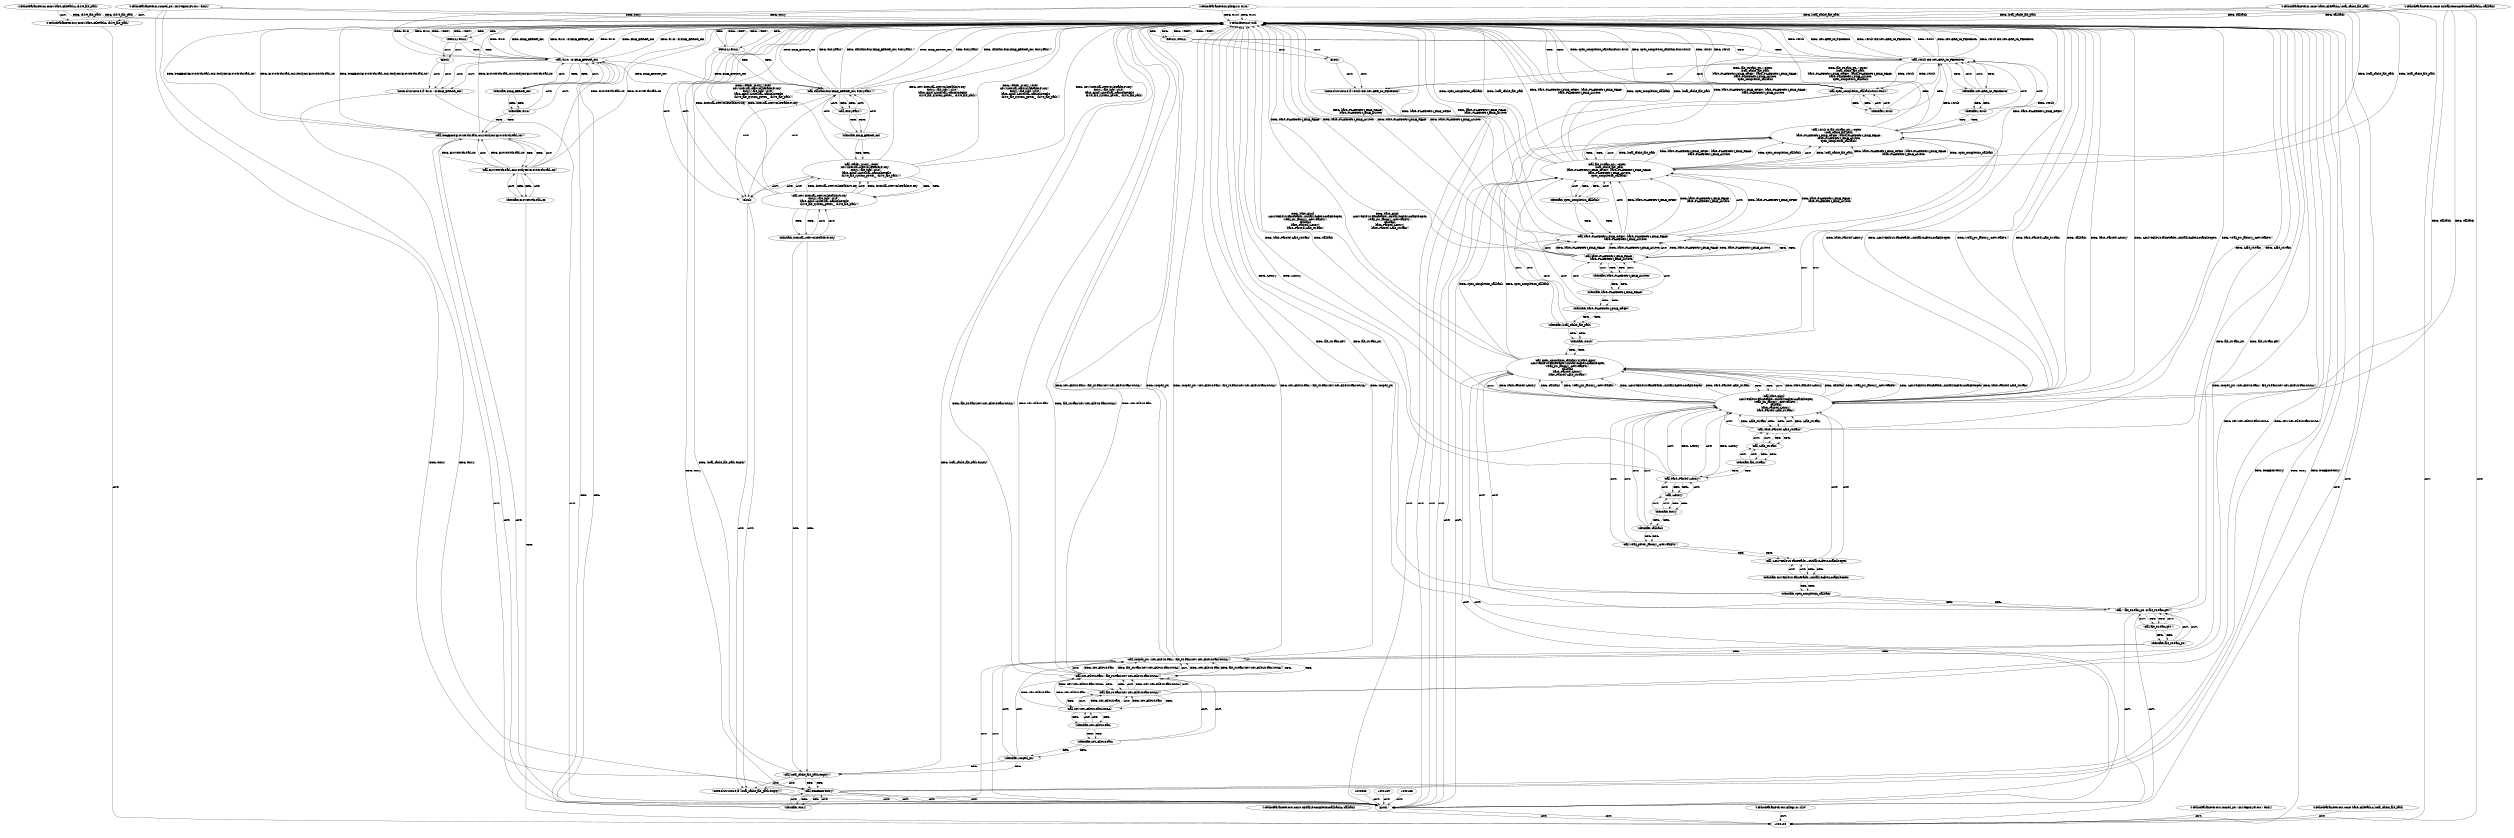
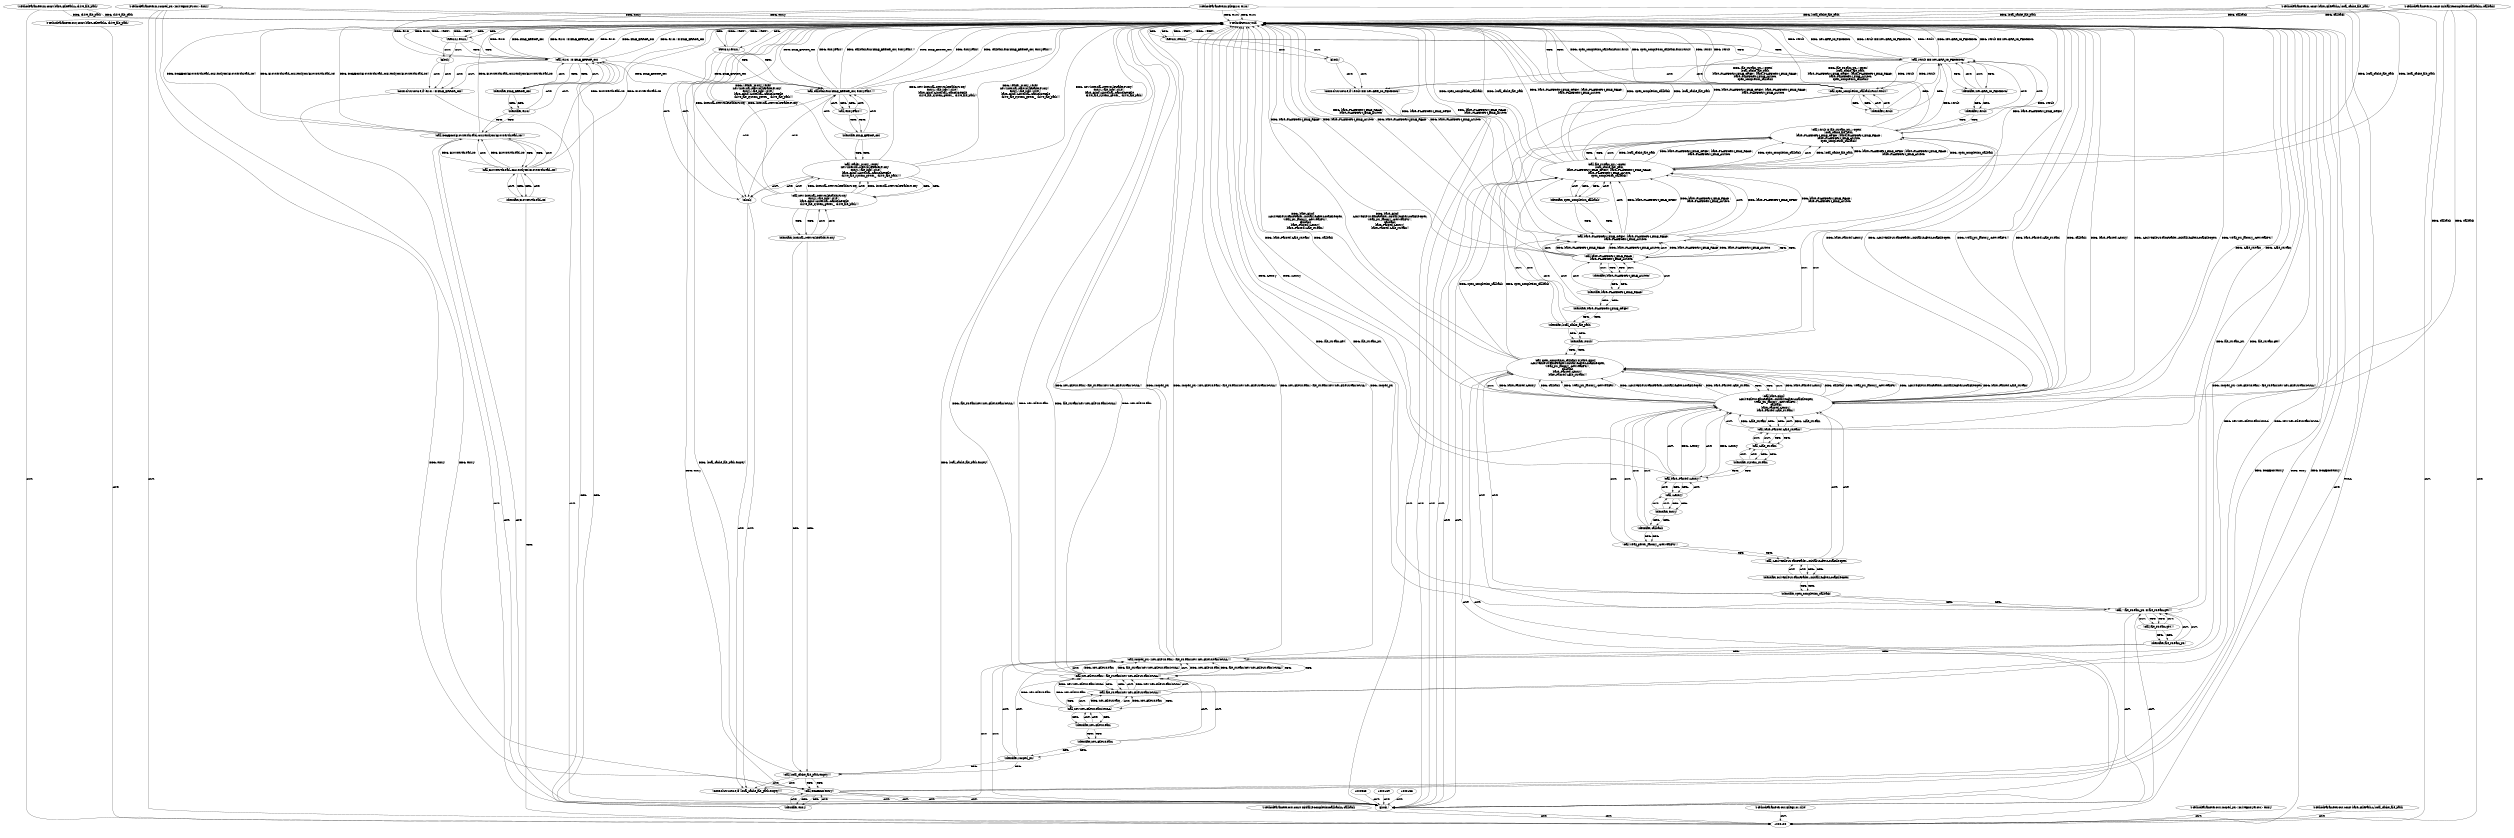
edge "(MethodParameterIn,scoped_ptr<DriveEntryProto> entry)" -> "(MethodParameterOut,const base::FilePath& drive_file_path)": now "(MethodParameterIn,scoped_ptr<DriveEntryProto> entry)" -> "1000100"
edge "(MethodParameterIn,const base::FilePath& drive_file_path)" -> "(MethodParameterOut,const base::FilePath& drive_file_path)": now "(MethodParameterIn,const base::FilePath& drive_file_path)" -> "1000100"
node "(Identifier,file_stream)": label "(Identifier,file_stream)" -> "(Identifier,system_stream)"
edge "(MethodParameterIn,FileError error)" -> "1000100": label "AST: " -> "NULL: "
